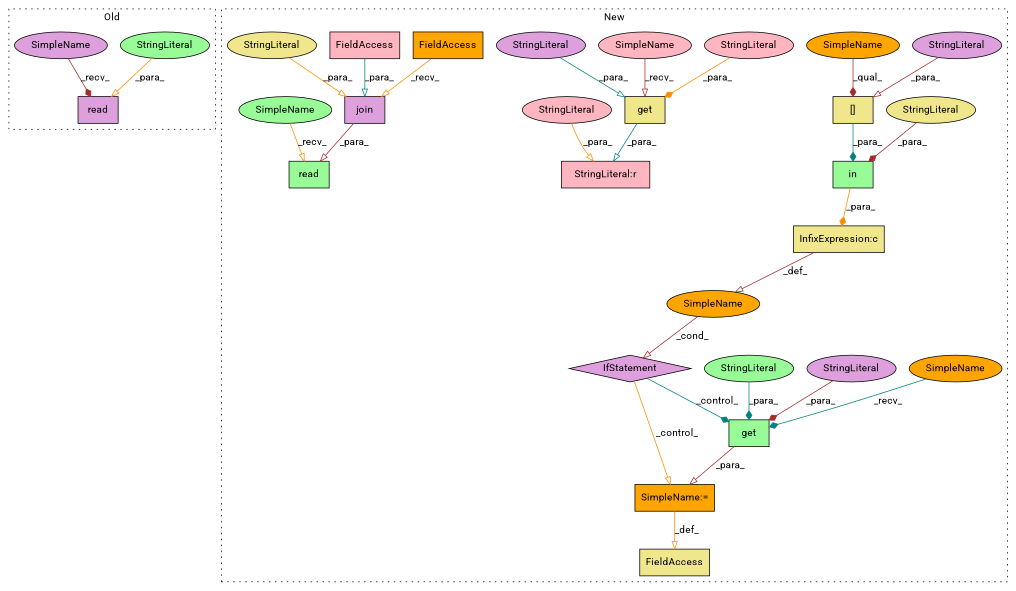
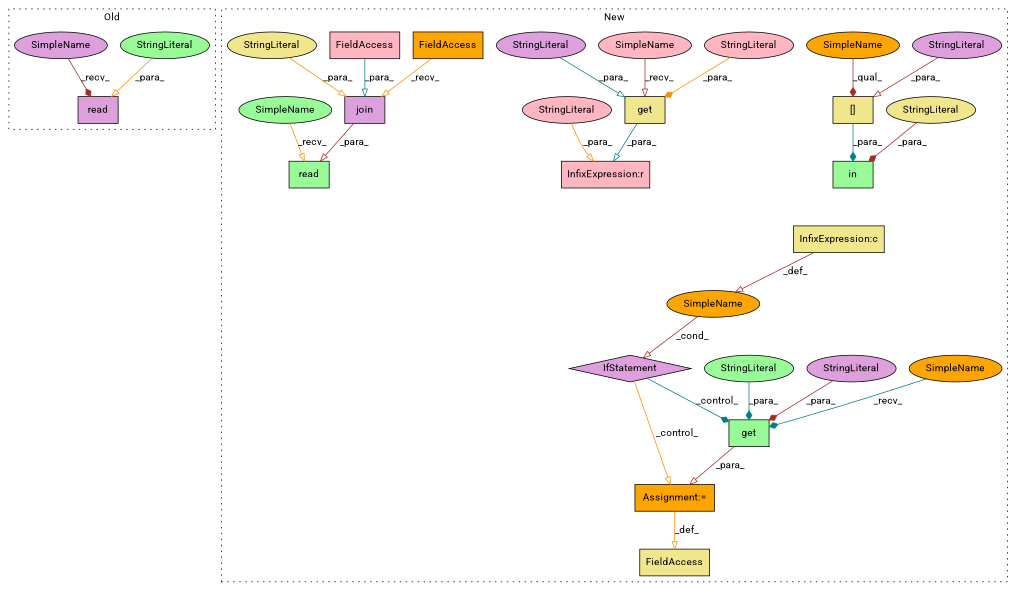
node "StringLiteral:r": label "StringLiteral:r" -> "InfixExpression:r"
edge "in" -> "InfixExpression:c": removed, label "_para_"
node "SimpleName:=": label "SimpleName:=" -> "Assignment:="
